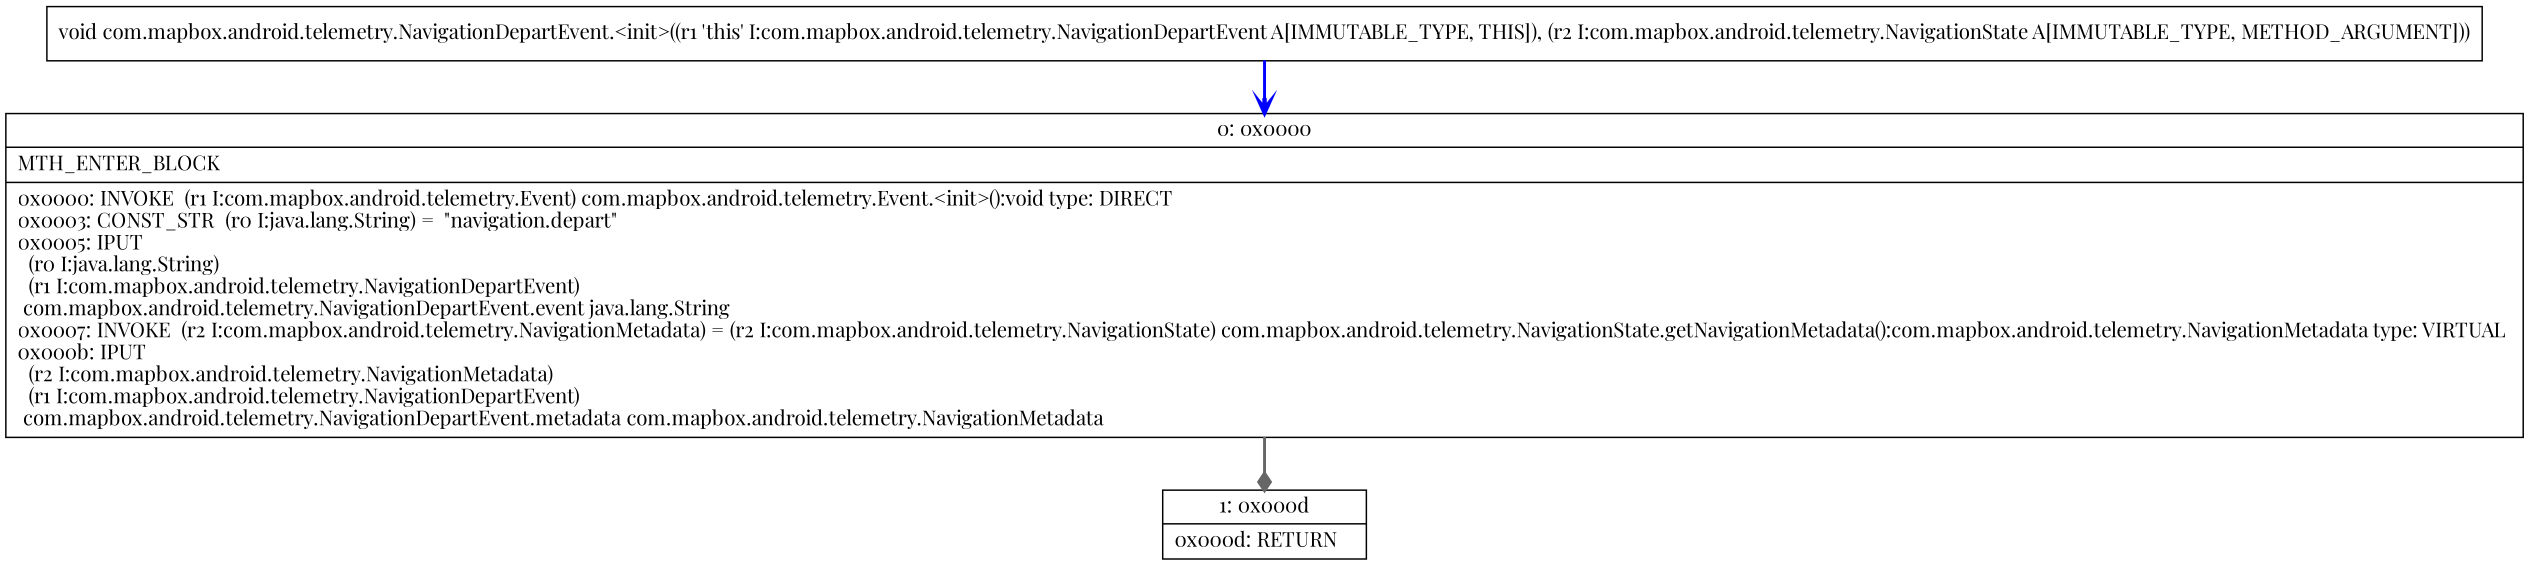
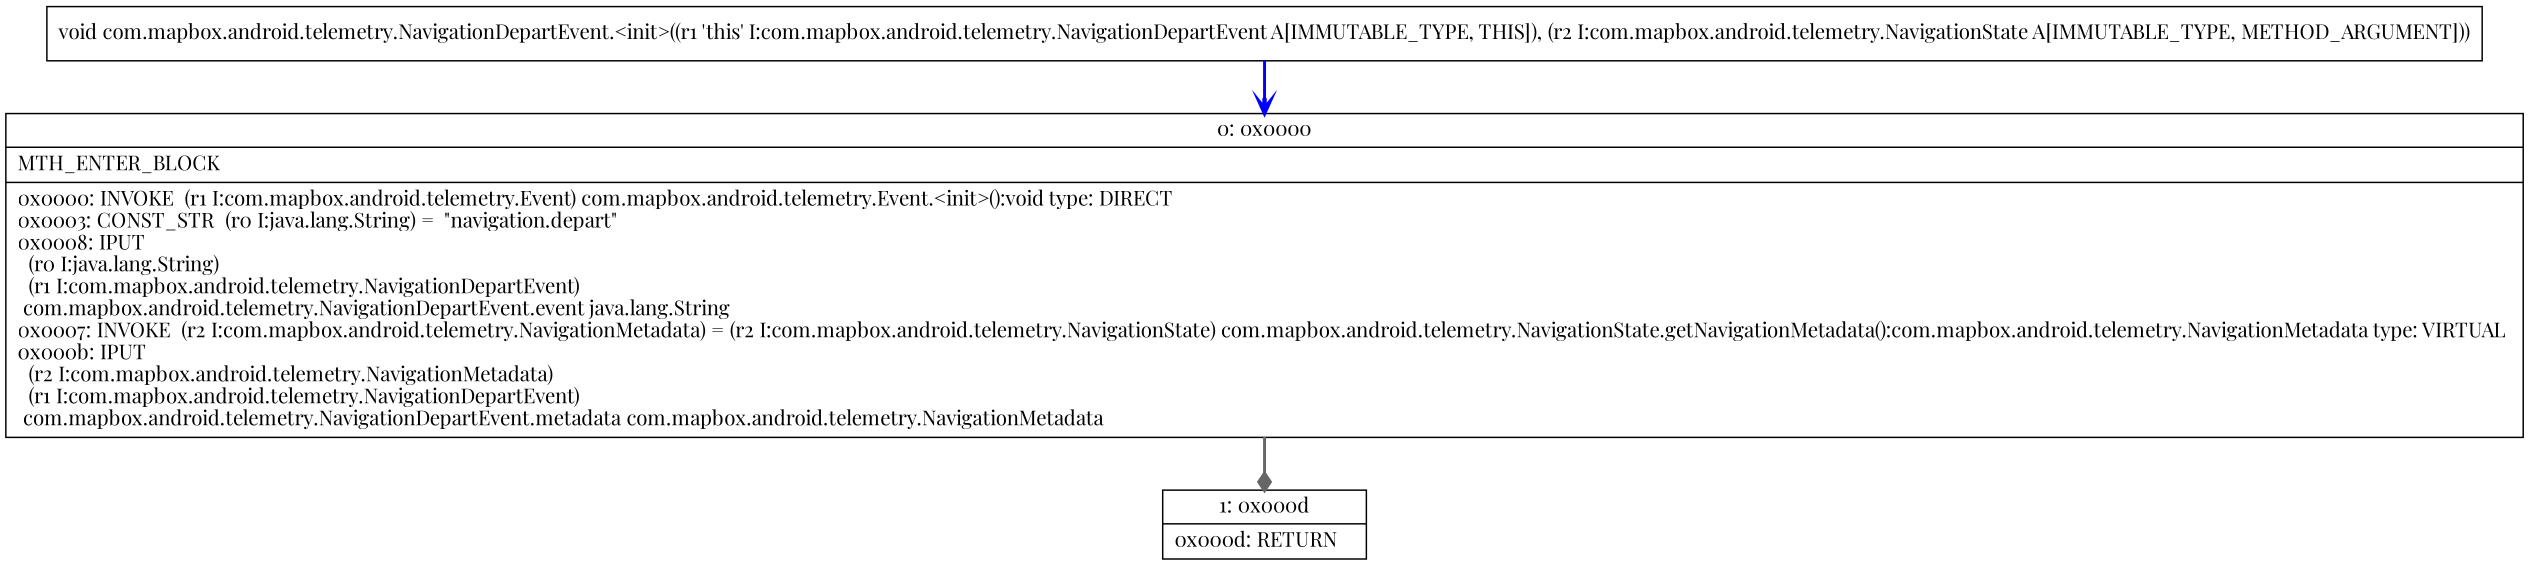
node "0: 0x0000": text "0x0005: IPUT" -> "0x0008: IPUT"
